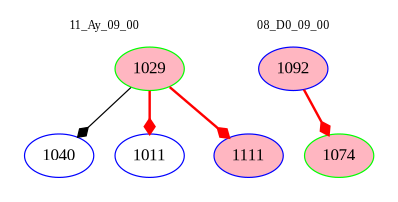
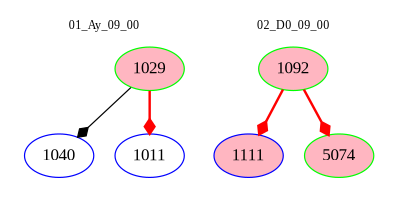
cluster "11_Ay_09_00": label "11_Ay_09_00" -> "01_Ay_09_00"
cluster "08_D0_09_00": label "08_D0_09_00" -> "02_D0_09_00"
node "1092": color blue -> green
edge "1029" -> "1111": now "1092" -> "1111"
node "1074": label "1074" -> "5074"
